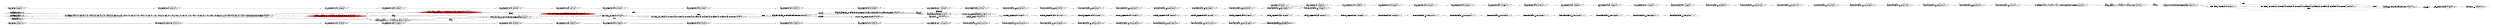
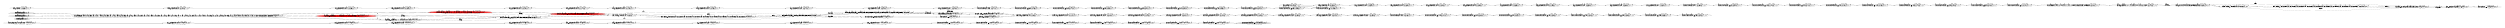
node "tuple = tuples.get(0)@@@90@@@['0', '0', '1']": removed
